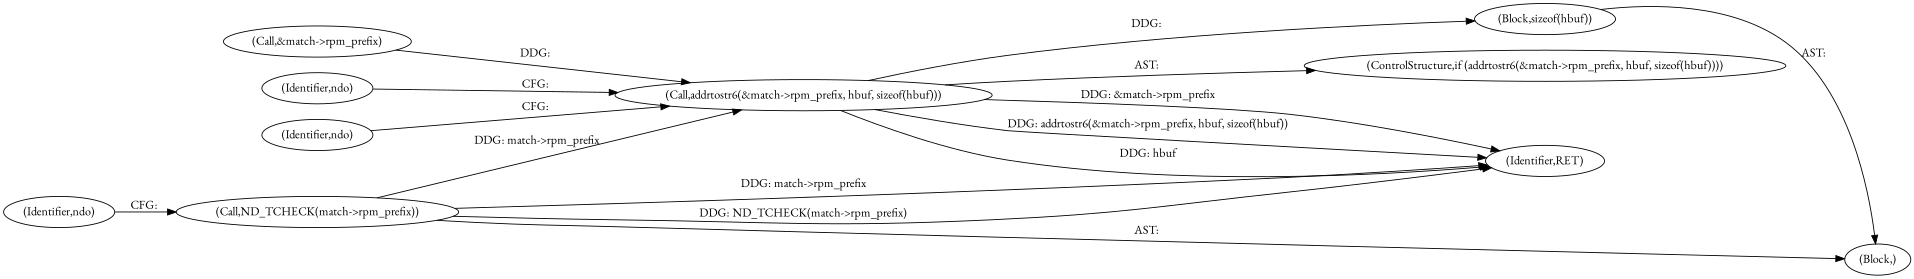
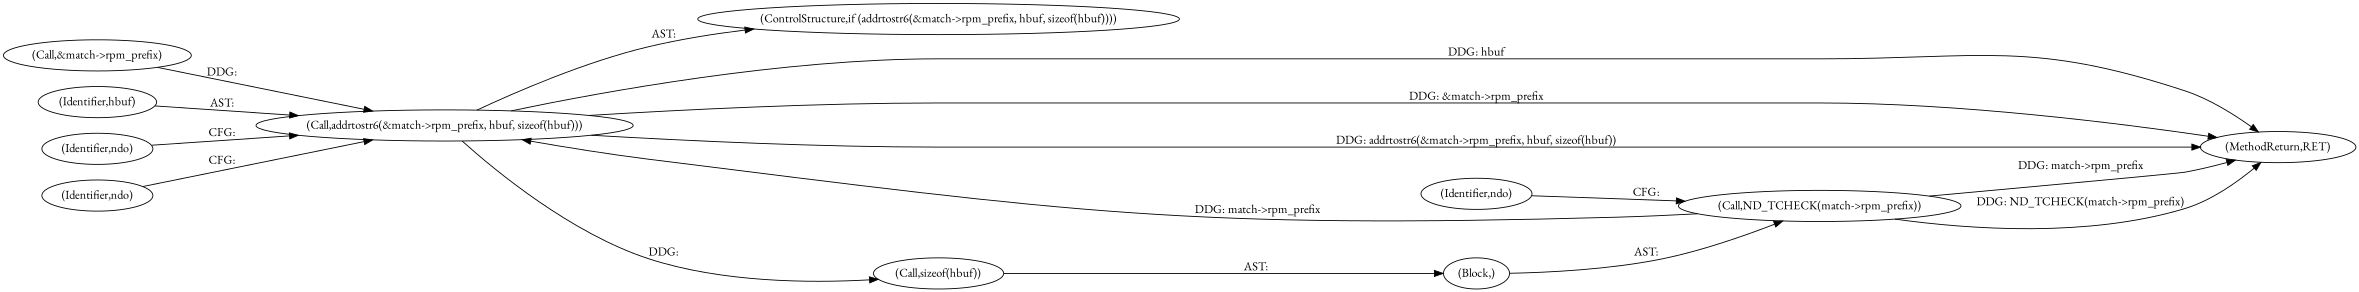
node "(Block,sizeof(hbuf))": label "(Block,sizeof(hbuf))" -> "(Call,sizeof(hbuf))"
node "(Identifier,hbuf)": added
node "(Identifier,RET)": label "(Identifier,RET)" -> "(MethodReturn,RET)"
edge "(Call,ND_TCHECK(match->rpm_prefix))" -> "(Block,)": reversed
